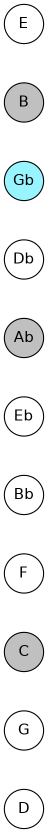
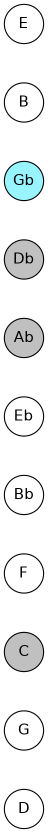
node "B": fillcolor gray -> white
node "Db": fillcolor white -> gray
